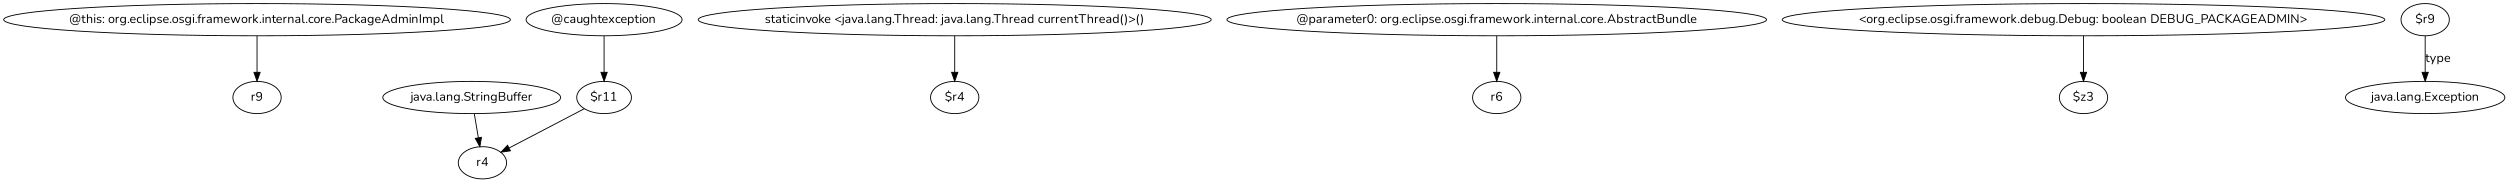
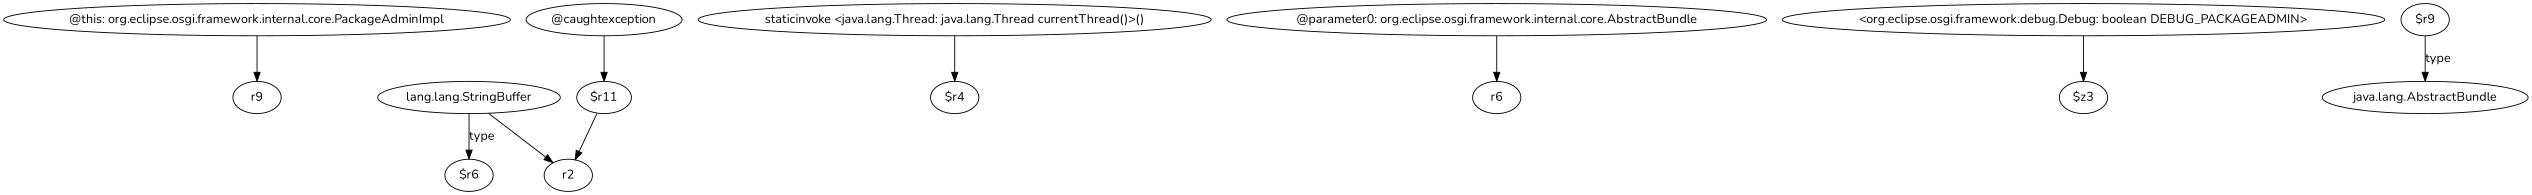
node "java.lang.StringBuffer": label "java.lang.StringBuffer" -> "lang.lang.StringBuffer"
node "java.lang.Exception": label "java.lang.Exception" -> "java.lang.AbstractBundle"
node "r4": label "r4" -> "r2"
node "$r6": added
